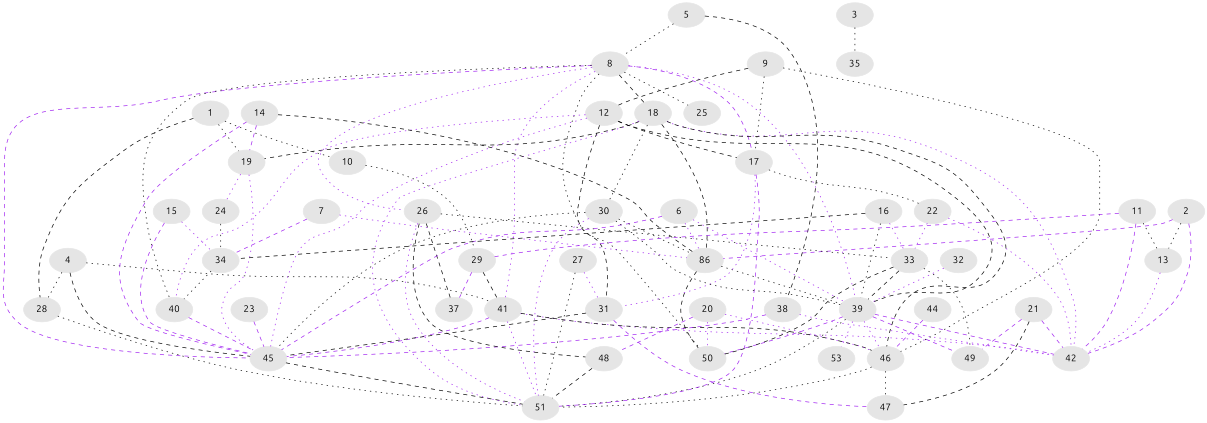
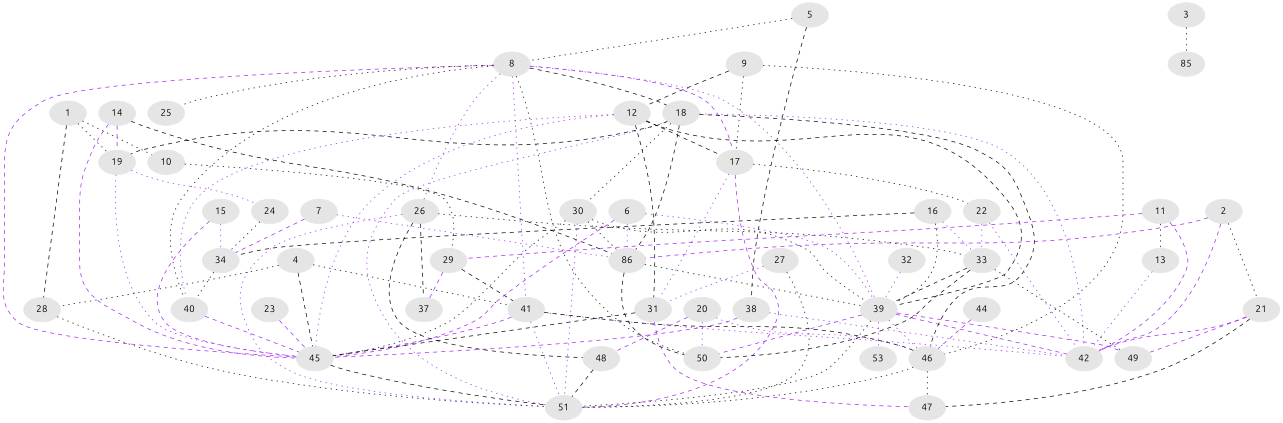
node "35": label "35" -> "85"
edge "2" -- "13": now "2" -- "21"
